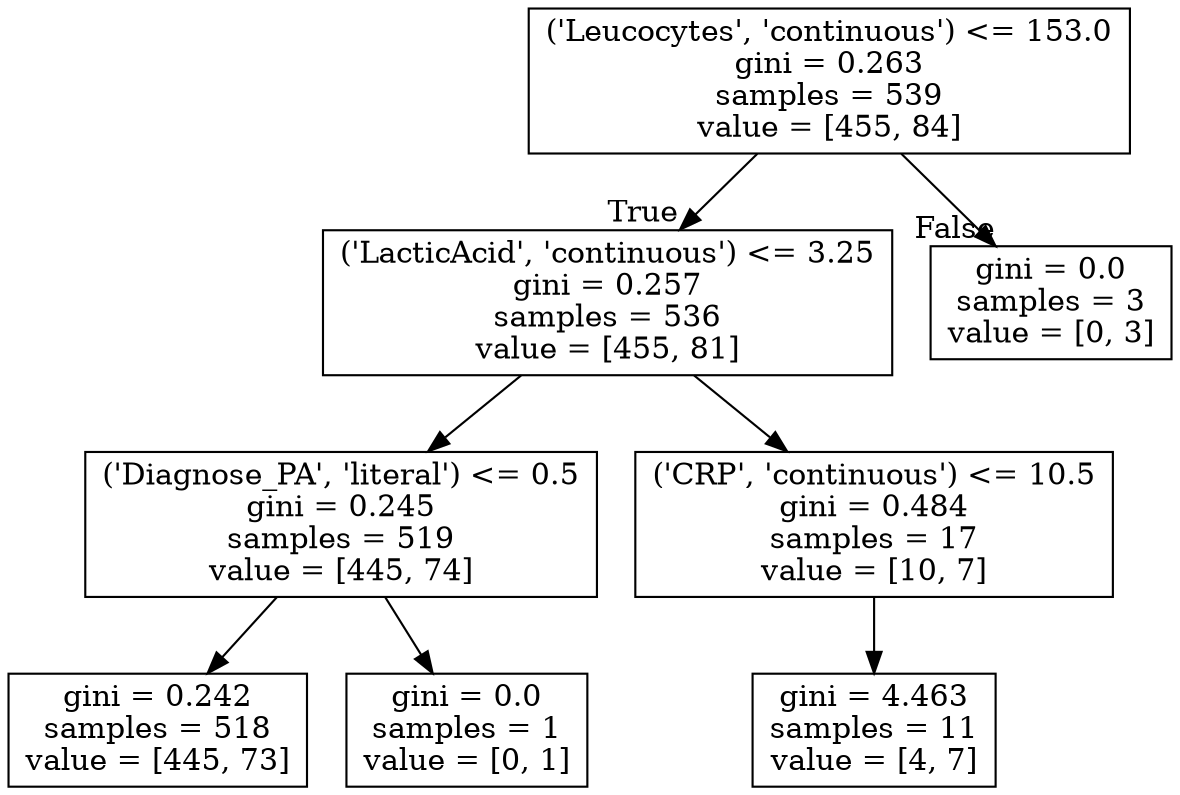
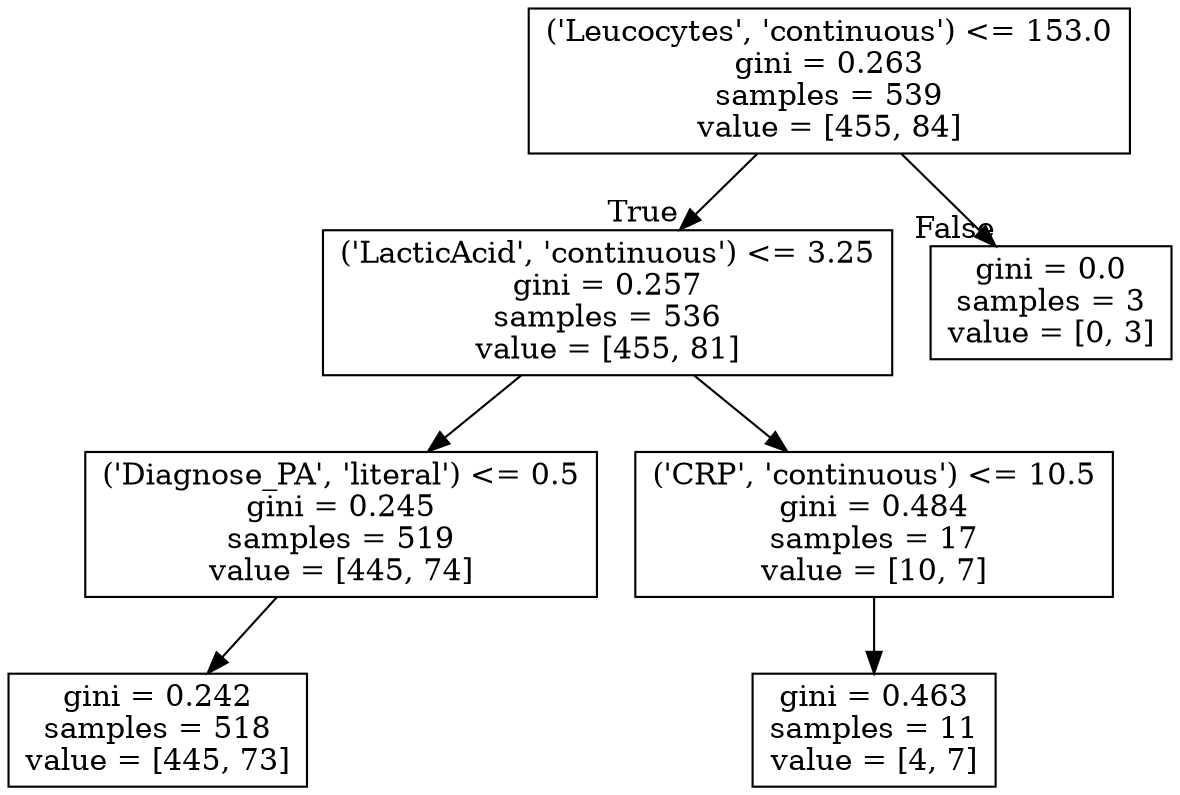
node "gini = 0.0 samples = 1 value = [0, 1]": removed
node "gini = 4.463 samples = 11 value = [4, 7]": label "gini = 4.463 samples = 11 value = [4, 7]" -> "gini = 0.463 samples = 11 value = [4, 7]"
